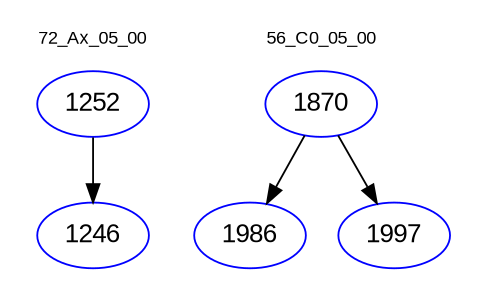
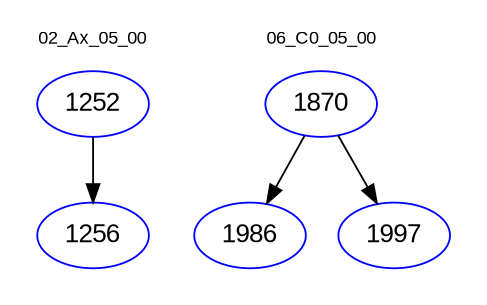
cluster "72_Ax_05_00": label "72_Ax_05_00" -> "02_Ax_05_00"
cluster "56_C0_05_00": label "56_C0_05_00" -> "06_C0_05_00"
node "1246": label "1246" -> "1256"
